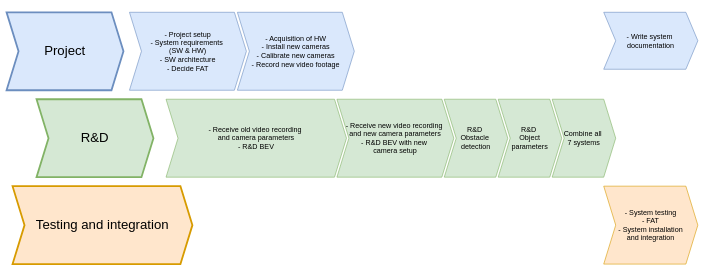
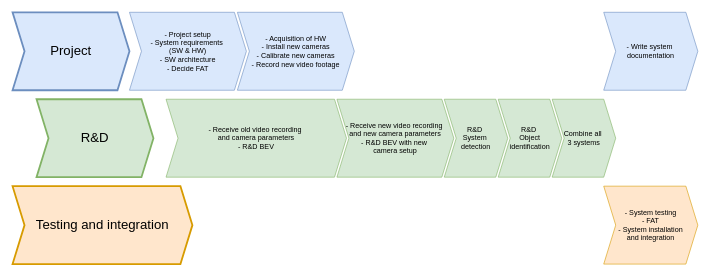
node "- Write system documentation": size 94x57 -> 94x78
node "Project": moved (65, 51) -> (71, 51)
node "R&D Obstacle detection": label "R&D Obstacle detection" -> "R&D System detection"
node "R&D Object parameters": label "R&D Object parameters" -> "R&D Object identification"
node "Combine all 7 systems": label "Combine all 7 systems" -> "Combine all 3 systems"
